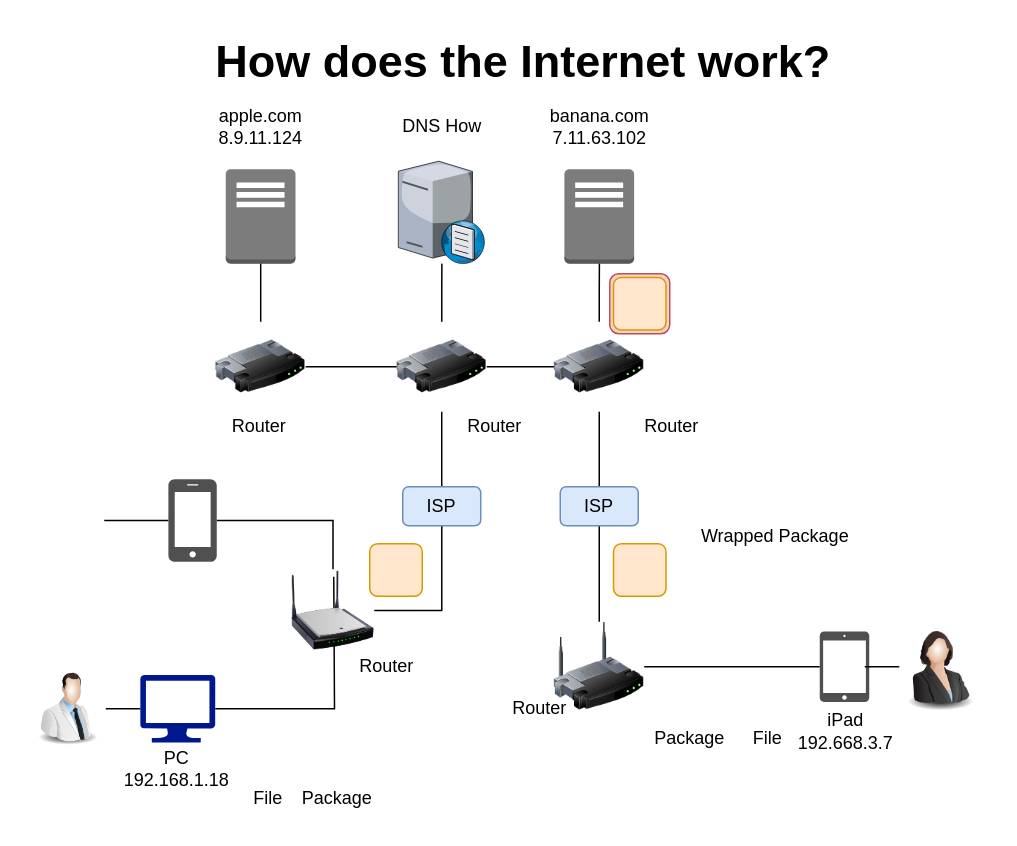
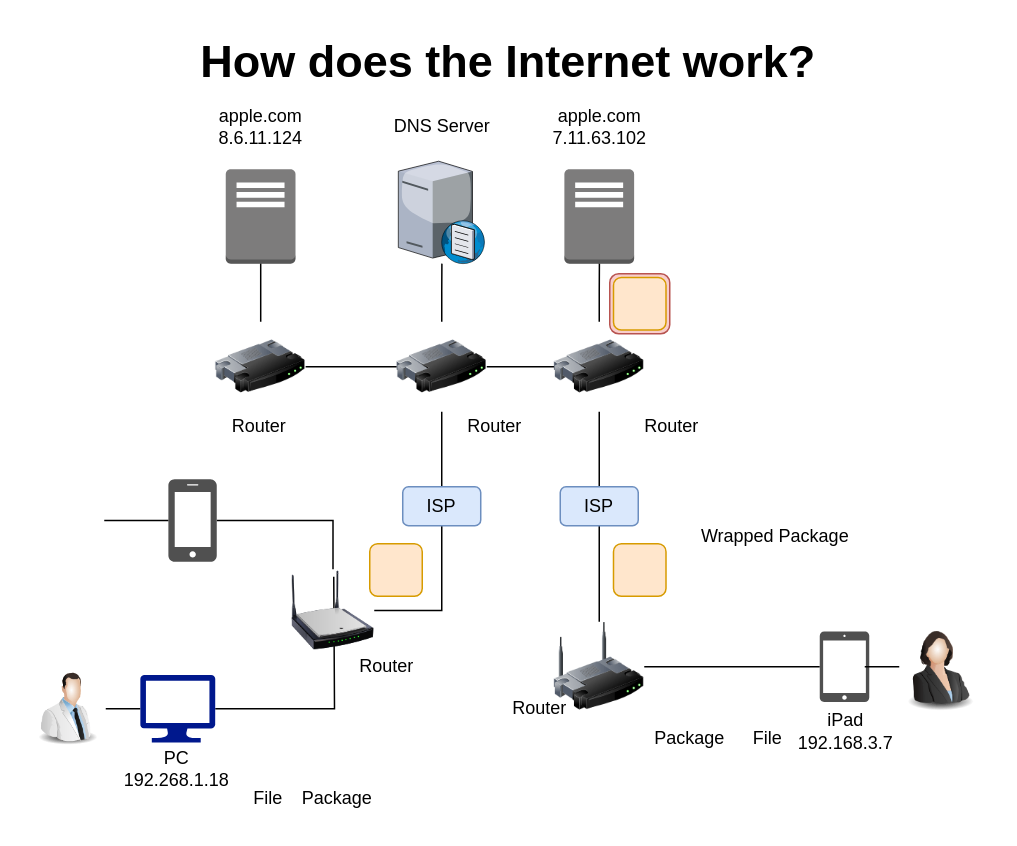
node "How does the Internet work?": moved (523, 61) -> (508, 61)
node "apple.com 8.9.11.124": label "apple.com 8.9.11.124" -> "apple.com 8.6.11.124"
node "DNS How": label "DNS How" -> "DNS Server"
node "banana.com 7.11.63.102": label "banana.com 7.11.63.102" -> "apple.com 7.11.63.102"
node "iPad 192.668.3.7": label "iPad 192.668.3.7" -> "iPad 192.168.3.7"
node "PC 192.168.1.18": label "PC 192.168.1.18" -> "PC 192.268.1.18"
